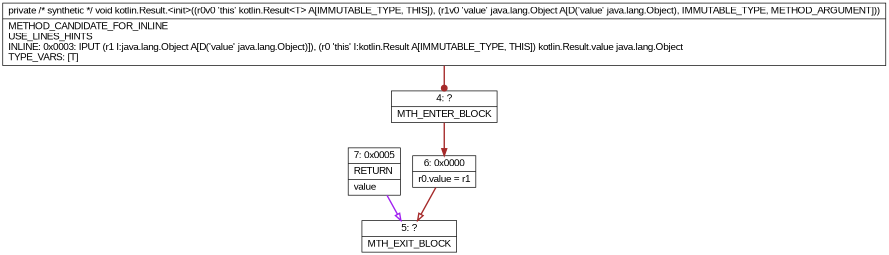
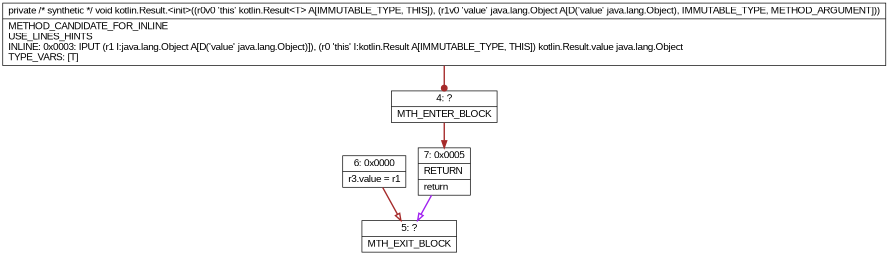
edge "4: ?" -> "6: 0x0000": now "4: ?" -> "7: 0x0005"
node "6: 0x0000": text "r0.value = r1" -> "r3.value = r1"
node "7: 0x0005": text "value" -> "return"
